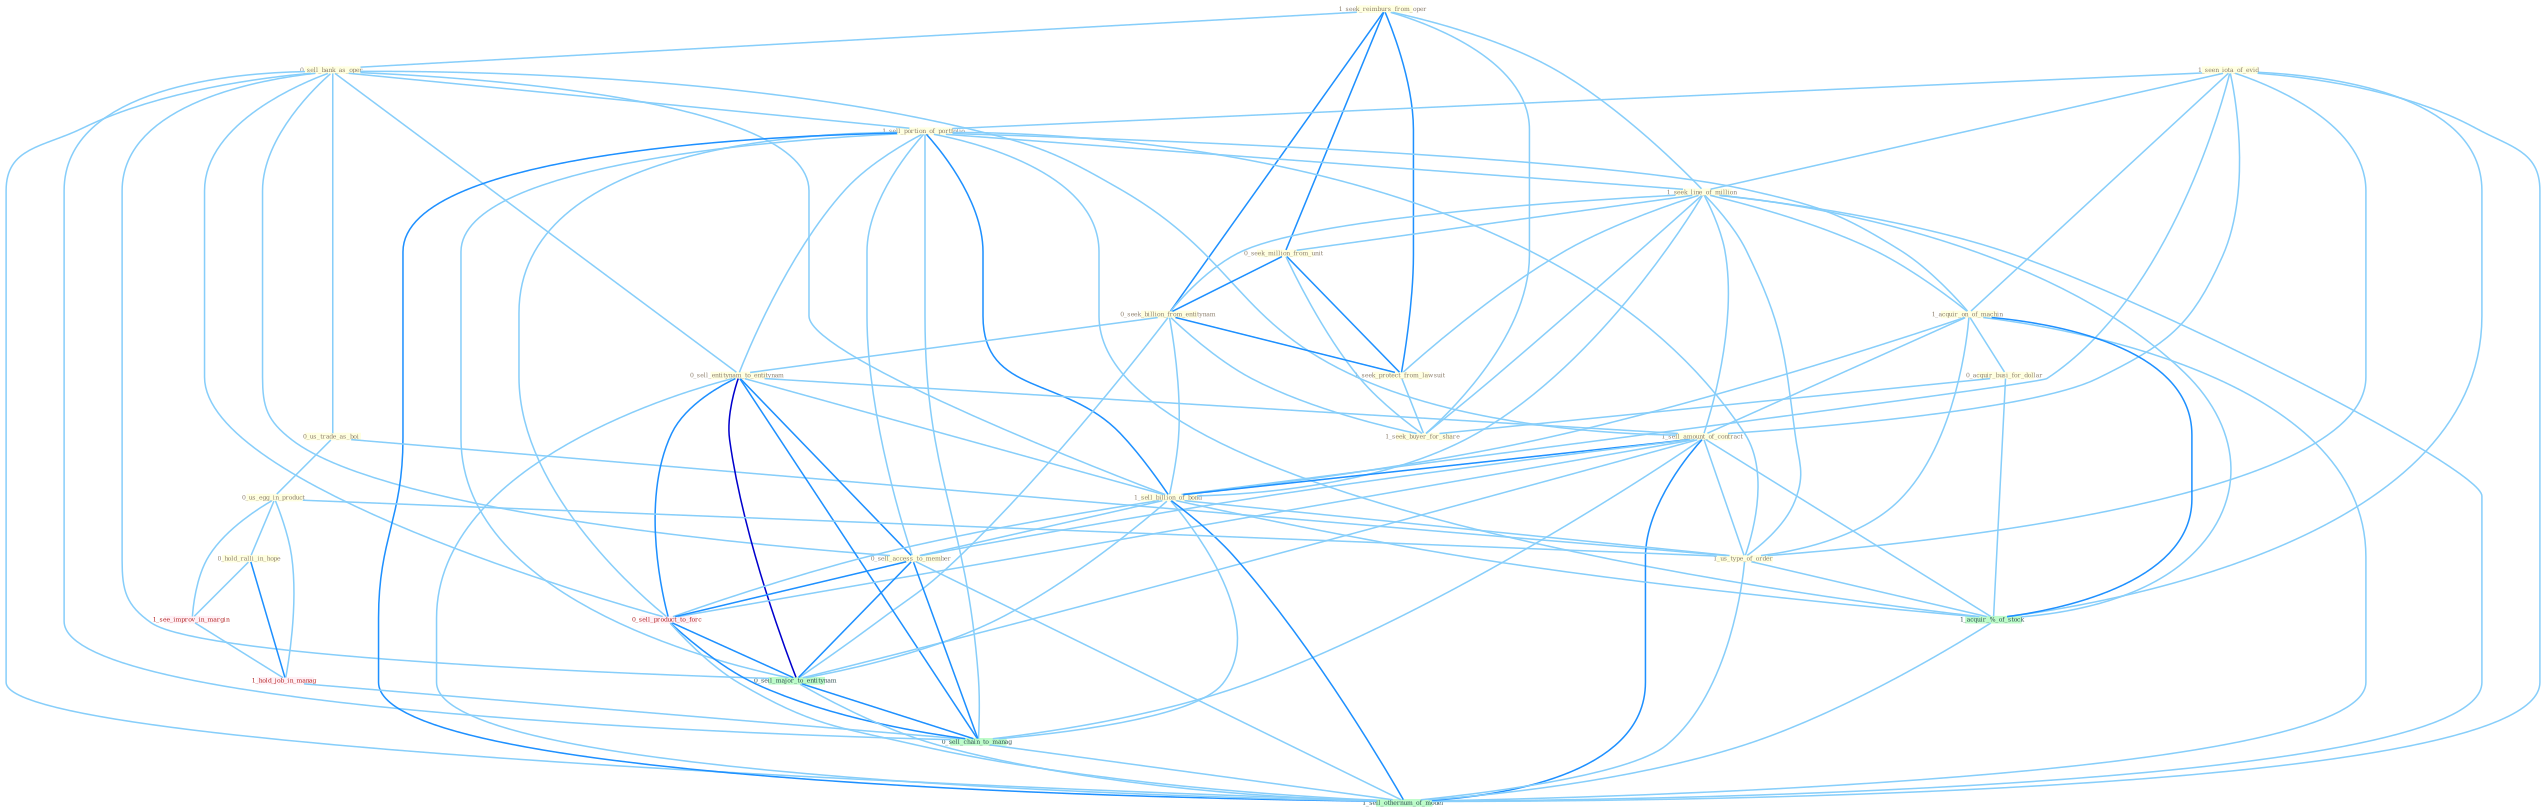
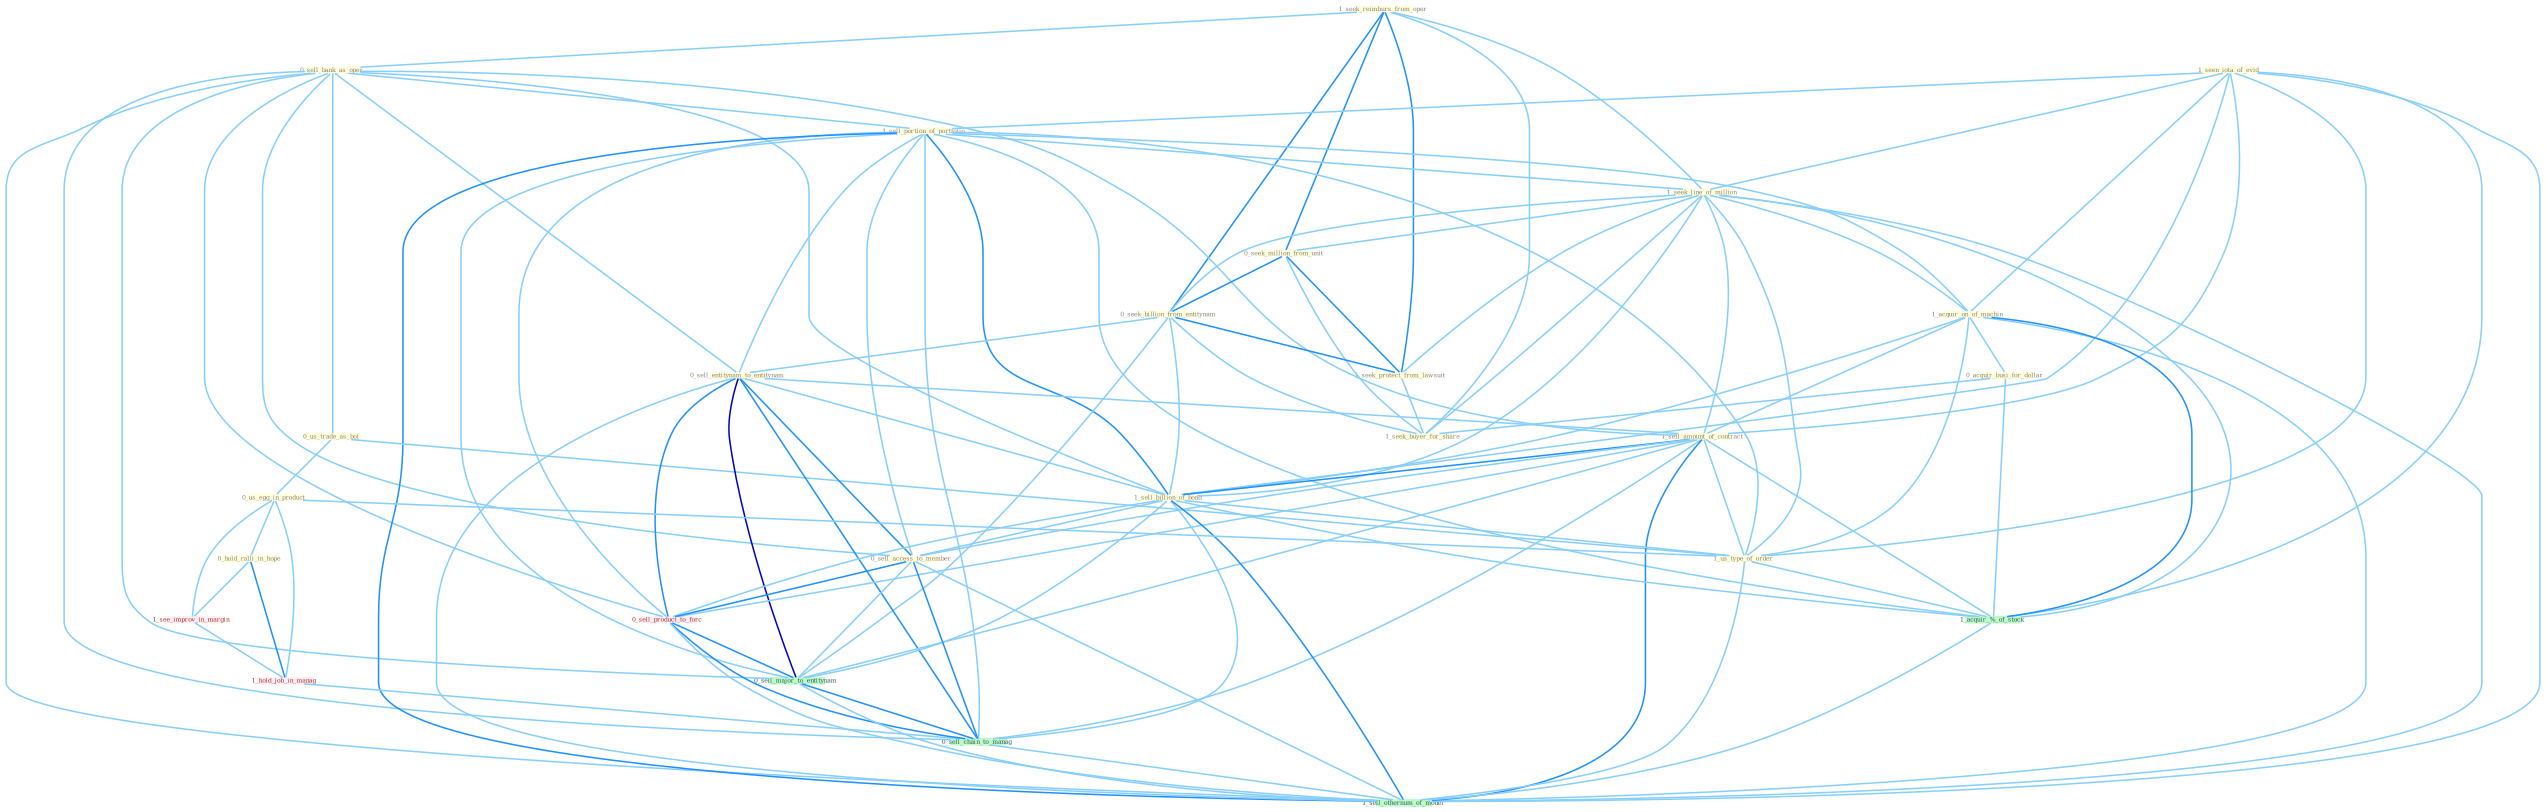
edge "0_sell_access_to_member" -- "0_sell_major_to_entitynam": color #1e90ff -> #87cefa
